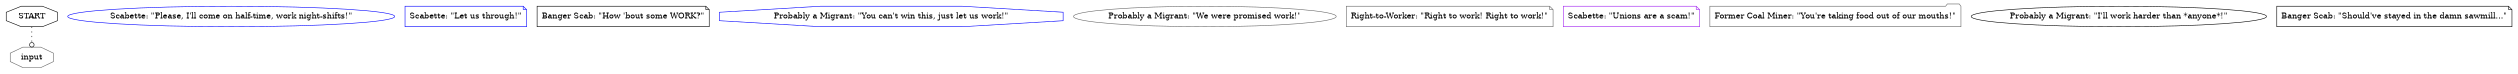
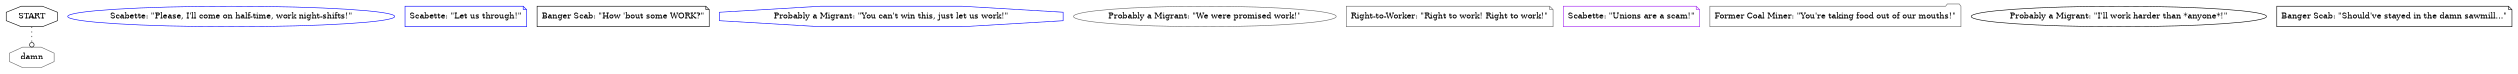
node "input": label "input" -> "damn"
